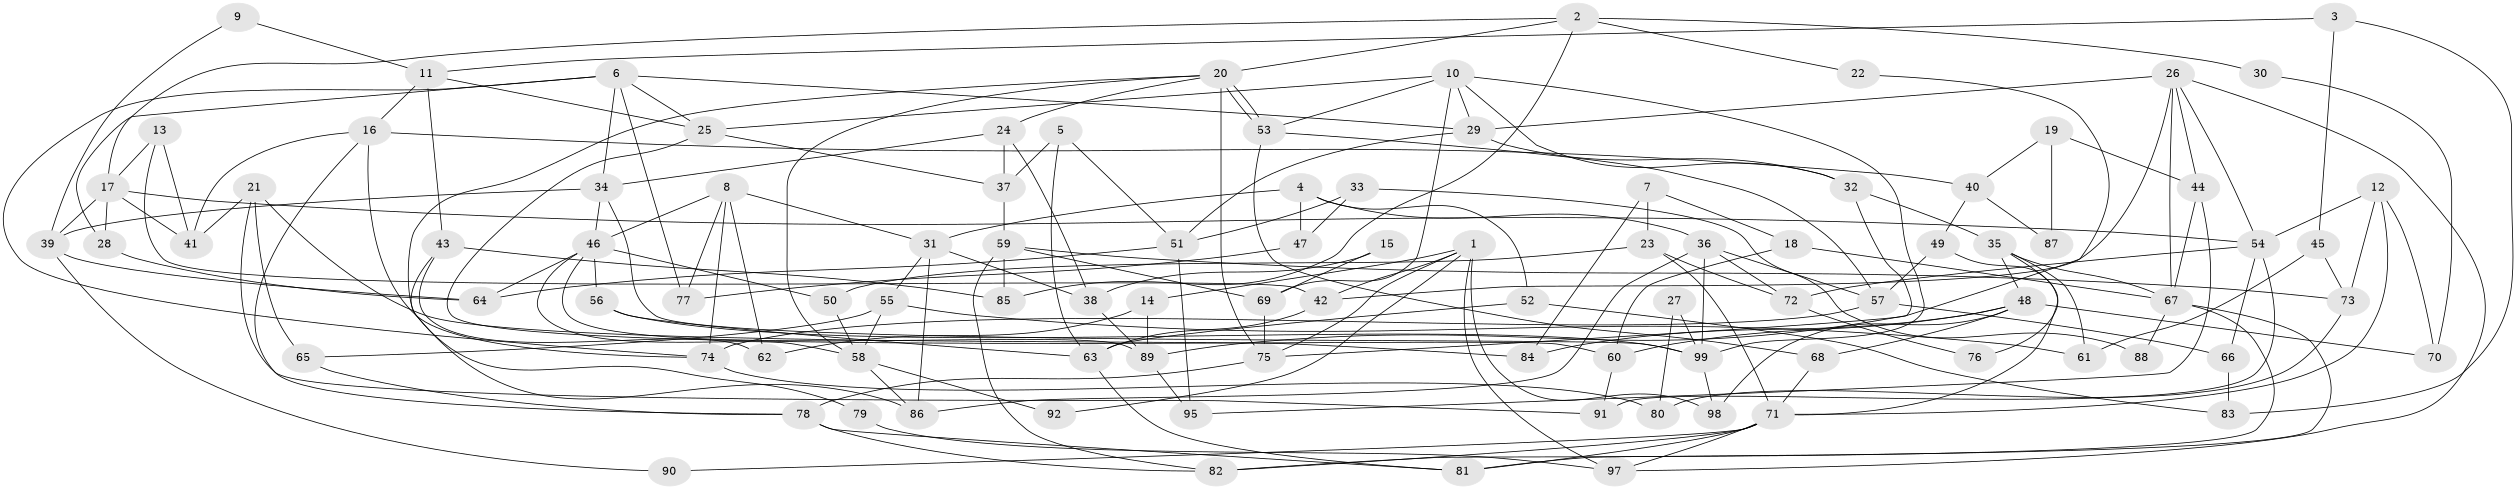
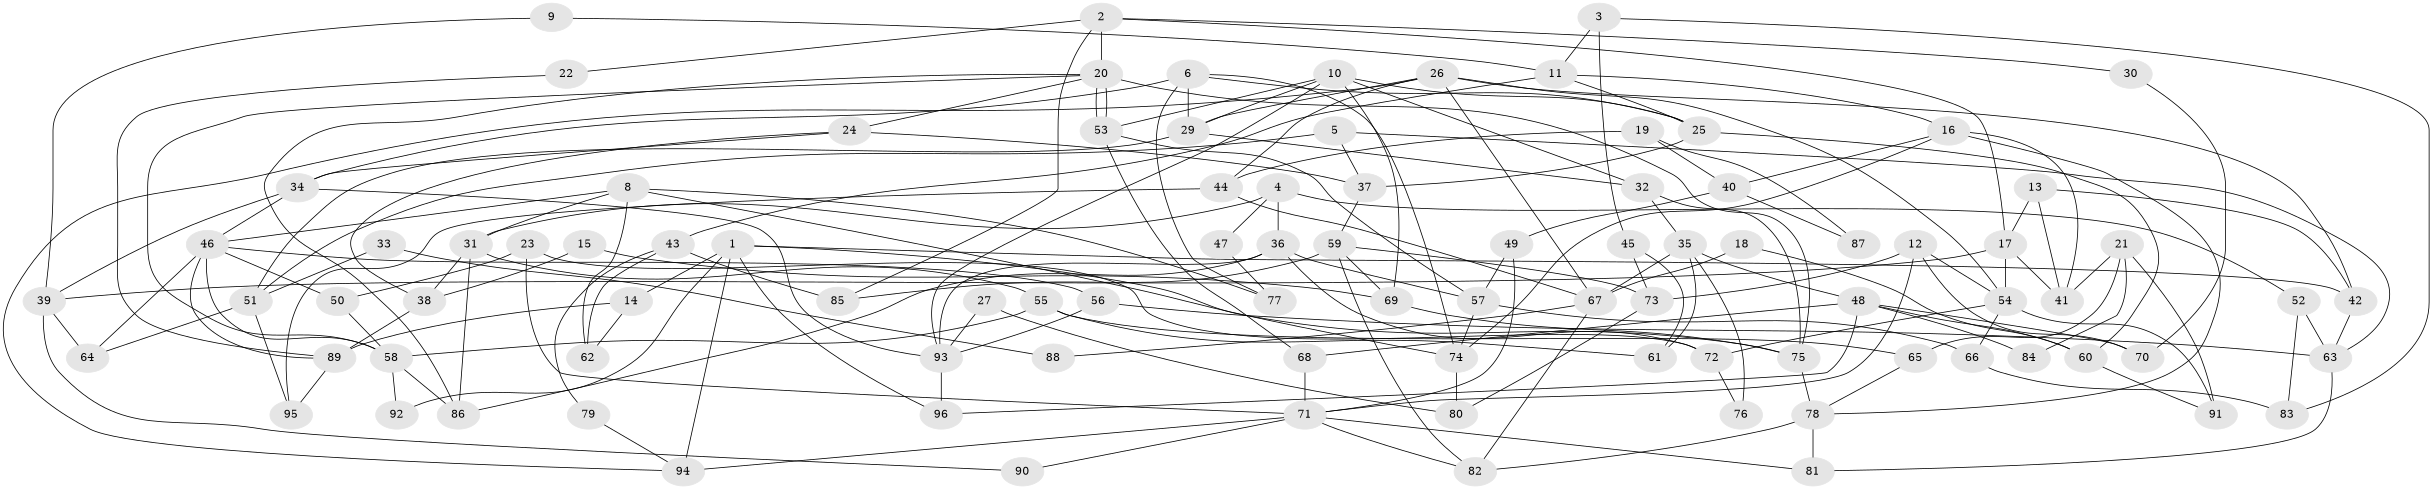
node "7": removed
edge "33" -- "47": removed
node "28": removed
node "99": label "99" -> "93"
node "98": label "98" -> "96"
edge "67" -- "81": removed
node "97": label "97" -> "94"
